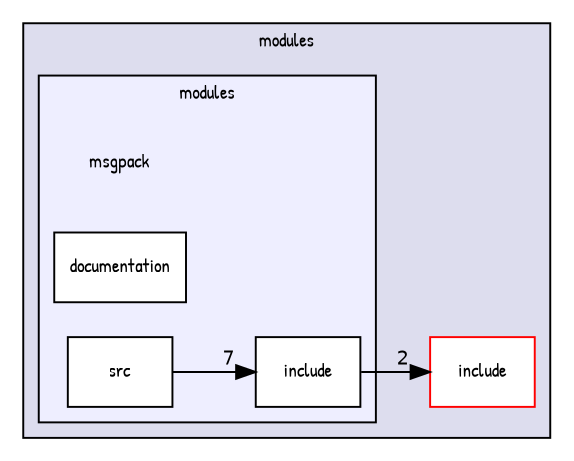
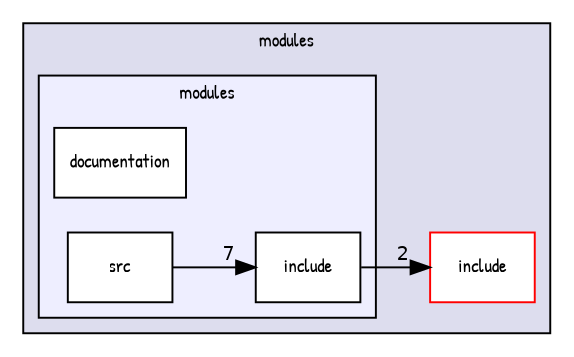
node "msgpack": removed
